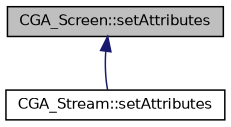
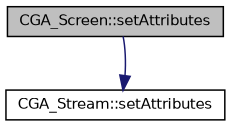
edge "CGA_Stream::setAttributes" -> "CGA_Screen::setAttributes": reversed
